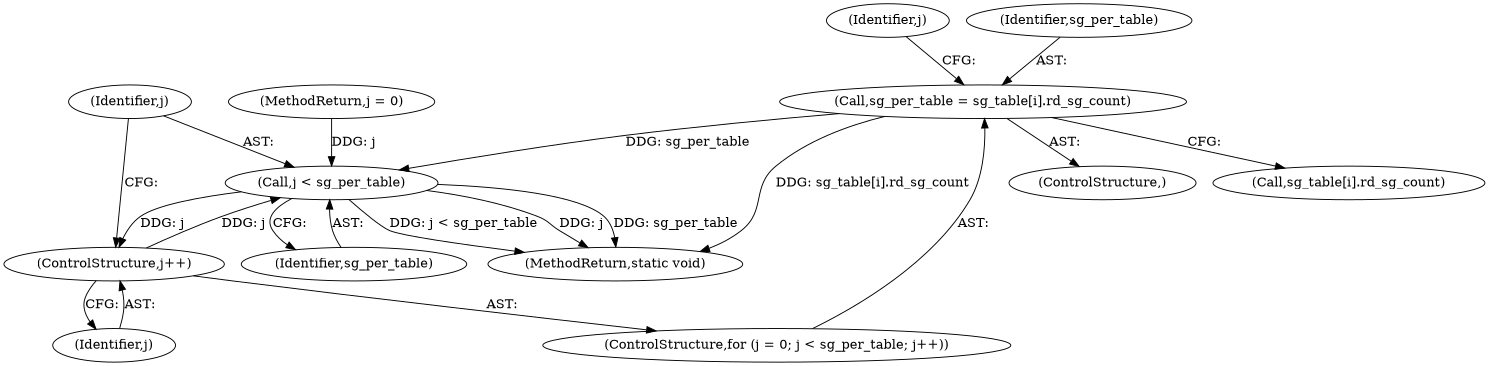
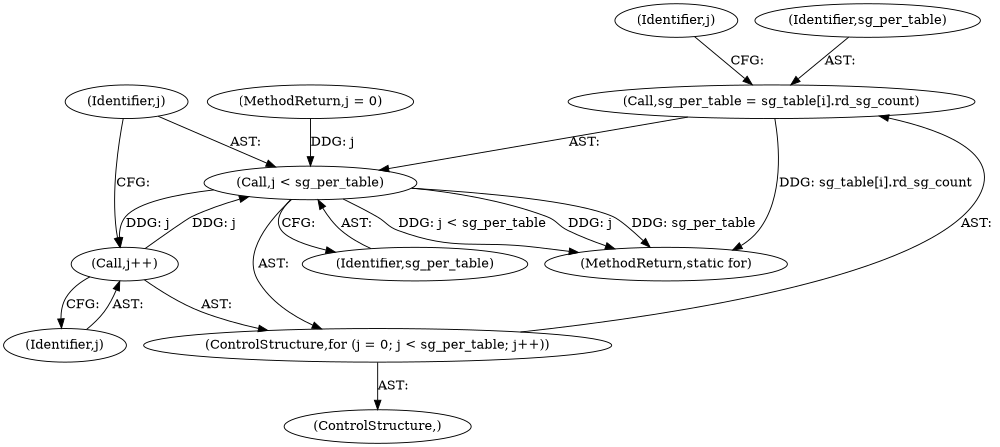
edge "(Call,sg_per_table = sg_table[i].rd_sg_count)" -> "(ControlStructure,)": now "(ControlStructure,for (j = 0; j < sg_per_table; j++))" -> "(ControlStructure,)"
edge "(Call,sg_per_table = sg_table[i].rd_sg_count)" -> "(Call,j < sg_per_table)": label "DDG: sg_per_table" -> "AST: "
node "(Call,sg_table[i].rd_sg_count)": removed
node "(ControlStructure,j++)": label "(ControlStructure,j++)" -> "(Call,j++)"
node "(MethodReturn,static void)": label "(MethodReturn,static void)" -> "(MethodReturn,static for)"
edge "(Call,j < sg_per_table)" -> "(ControlStructure,for (j = 0; j < sg_per_table; j++))": added, label "AST:"
